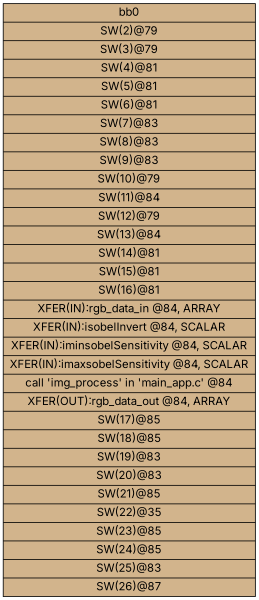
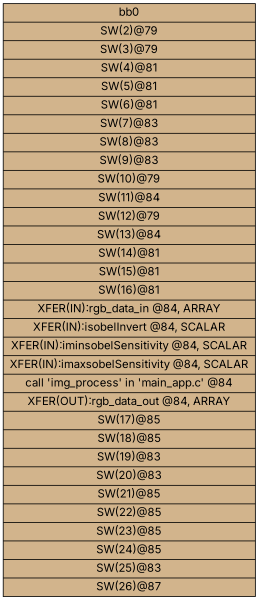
node "bb0": text "SW(22)@35" -> "SW(22)@85"
